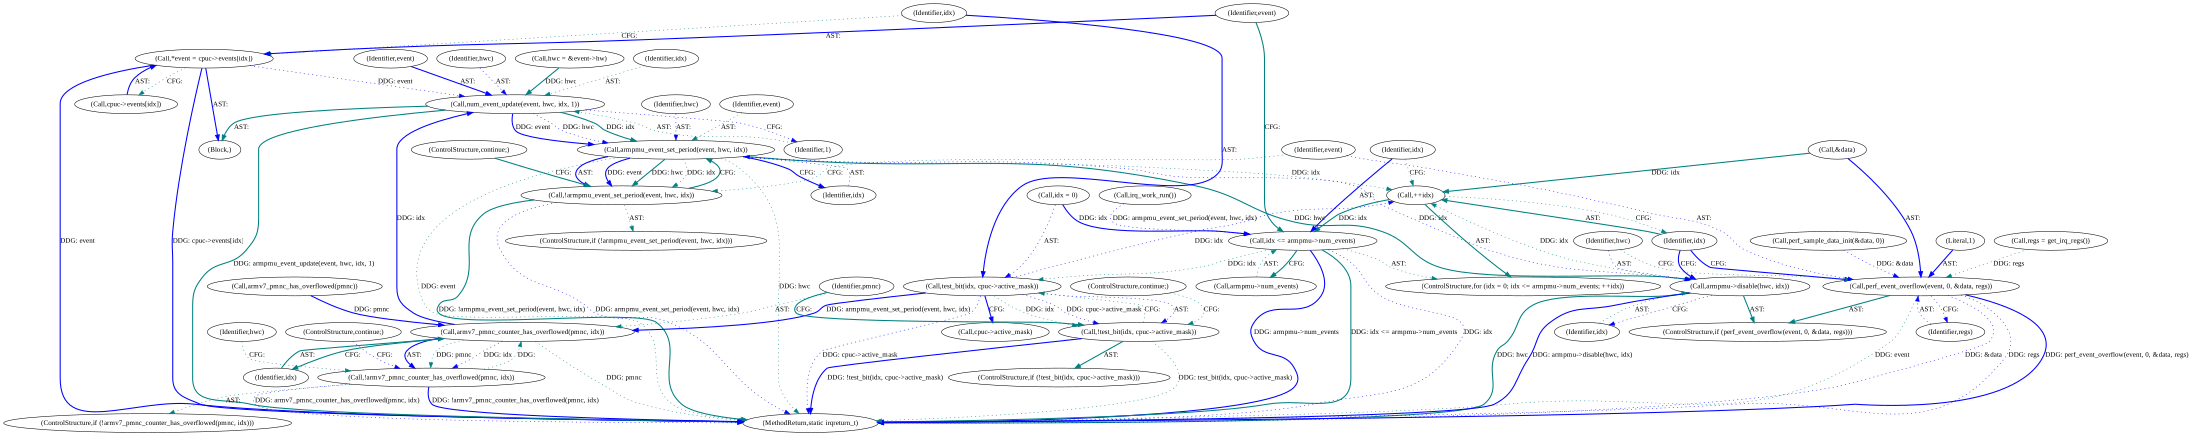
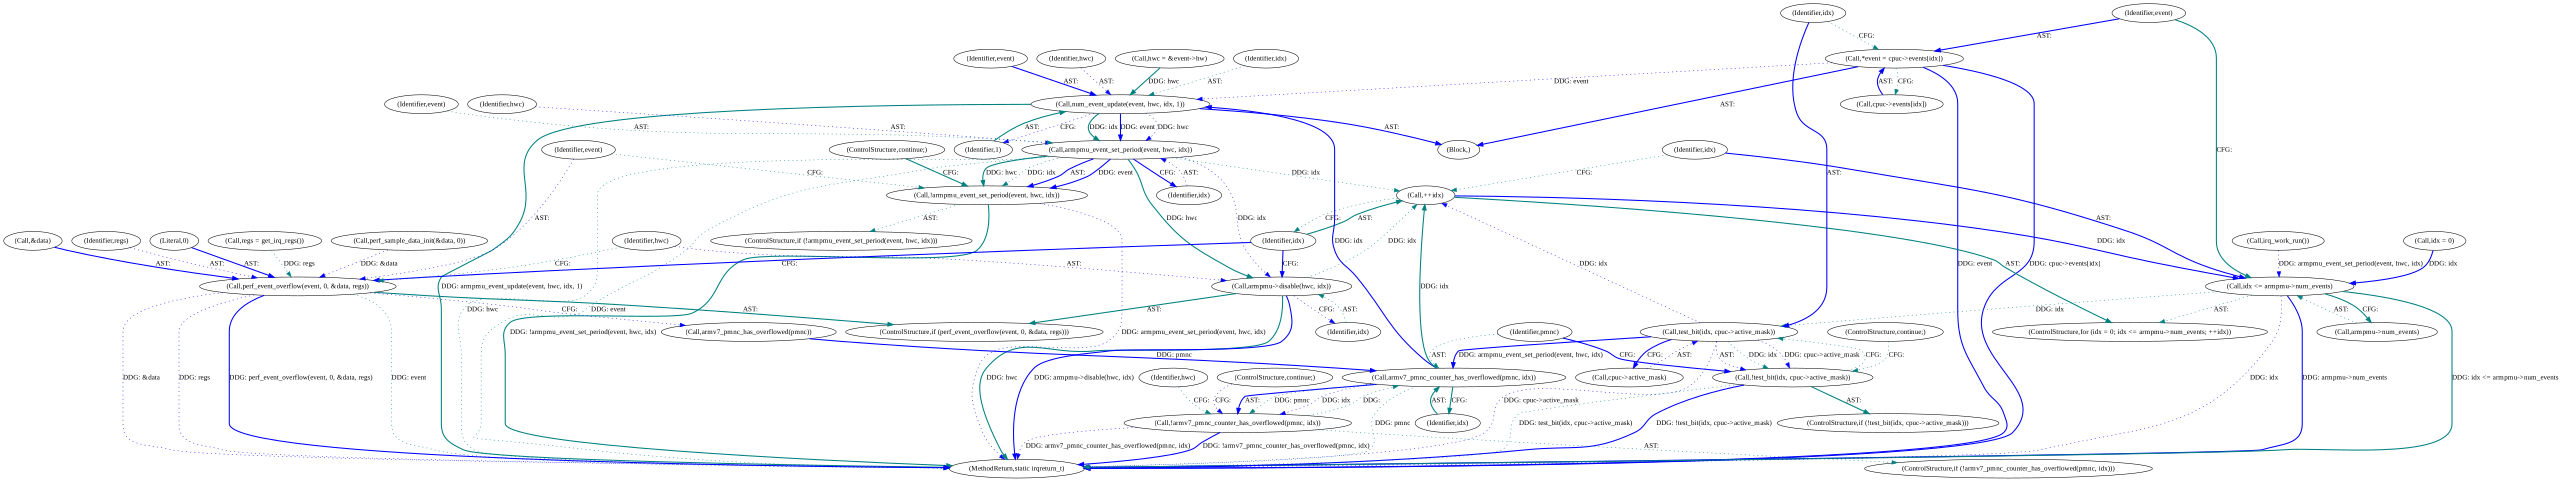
edge "(Call,num_event_update(event, hwc, idx, 1))" -> "(Block,)": color teal -> blue
edge "(Identifier,1)" -> "(Call,num_event_update(event, hwc, idx, 1))": style dotted -> bold
edge "(Call,&data)" -> "(Call,++idx)": now "(Call,armv7_pmnc_counter_has_overflowed(pmnc, idx))" -> "(Call,++idx)"
edge "(Call,!armpmu_event_set_period(event, hwc, idx))" -> "(Call,armpmu_event_set_period(event, hwc, idx))": removed, label "CFG:"
edge "(Call,++idx)" -> "(Call,idx <= armpmu->num_events)": color teal -> blue
node "(Literal,1)": label "(Literal,1)" -> "(Literal,0)"
edge "(Call,idx = 0)" -> "(Call,test_bit(idx, cpuc->active_mask))": now "(Call,cpuc->active_mask)" -> "(Call,test_bit(idx, cpuc->active_mask))"
edge "(Call,perf_event_overflow(event, 0, &data, regs))" -> "(Identifier,regs)": now "(Call,perf_event_overflow(event, 0, &data, regs))" -> "(Call,armv7_pmnc_has_overflowed(pmnc))"
edge "(Identifier,pmnc)" -> "(Call,!test_bit(idx, cpuc->active_mask))": color teal -> blue
